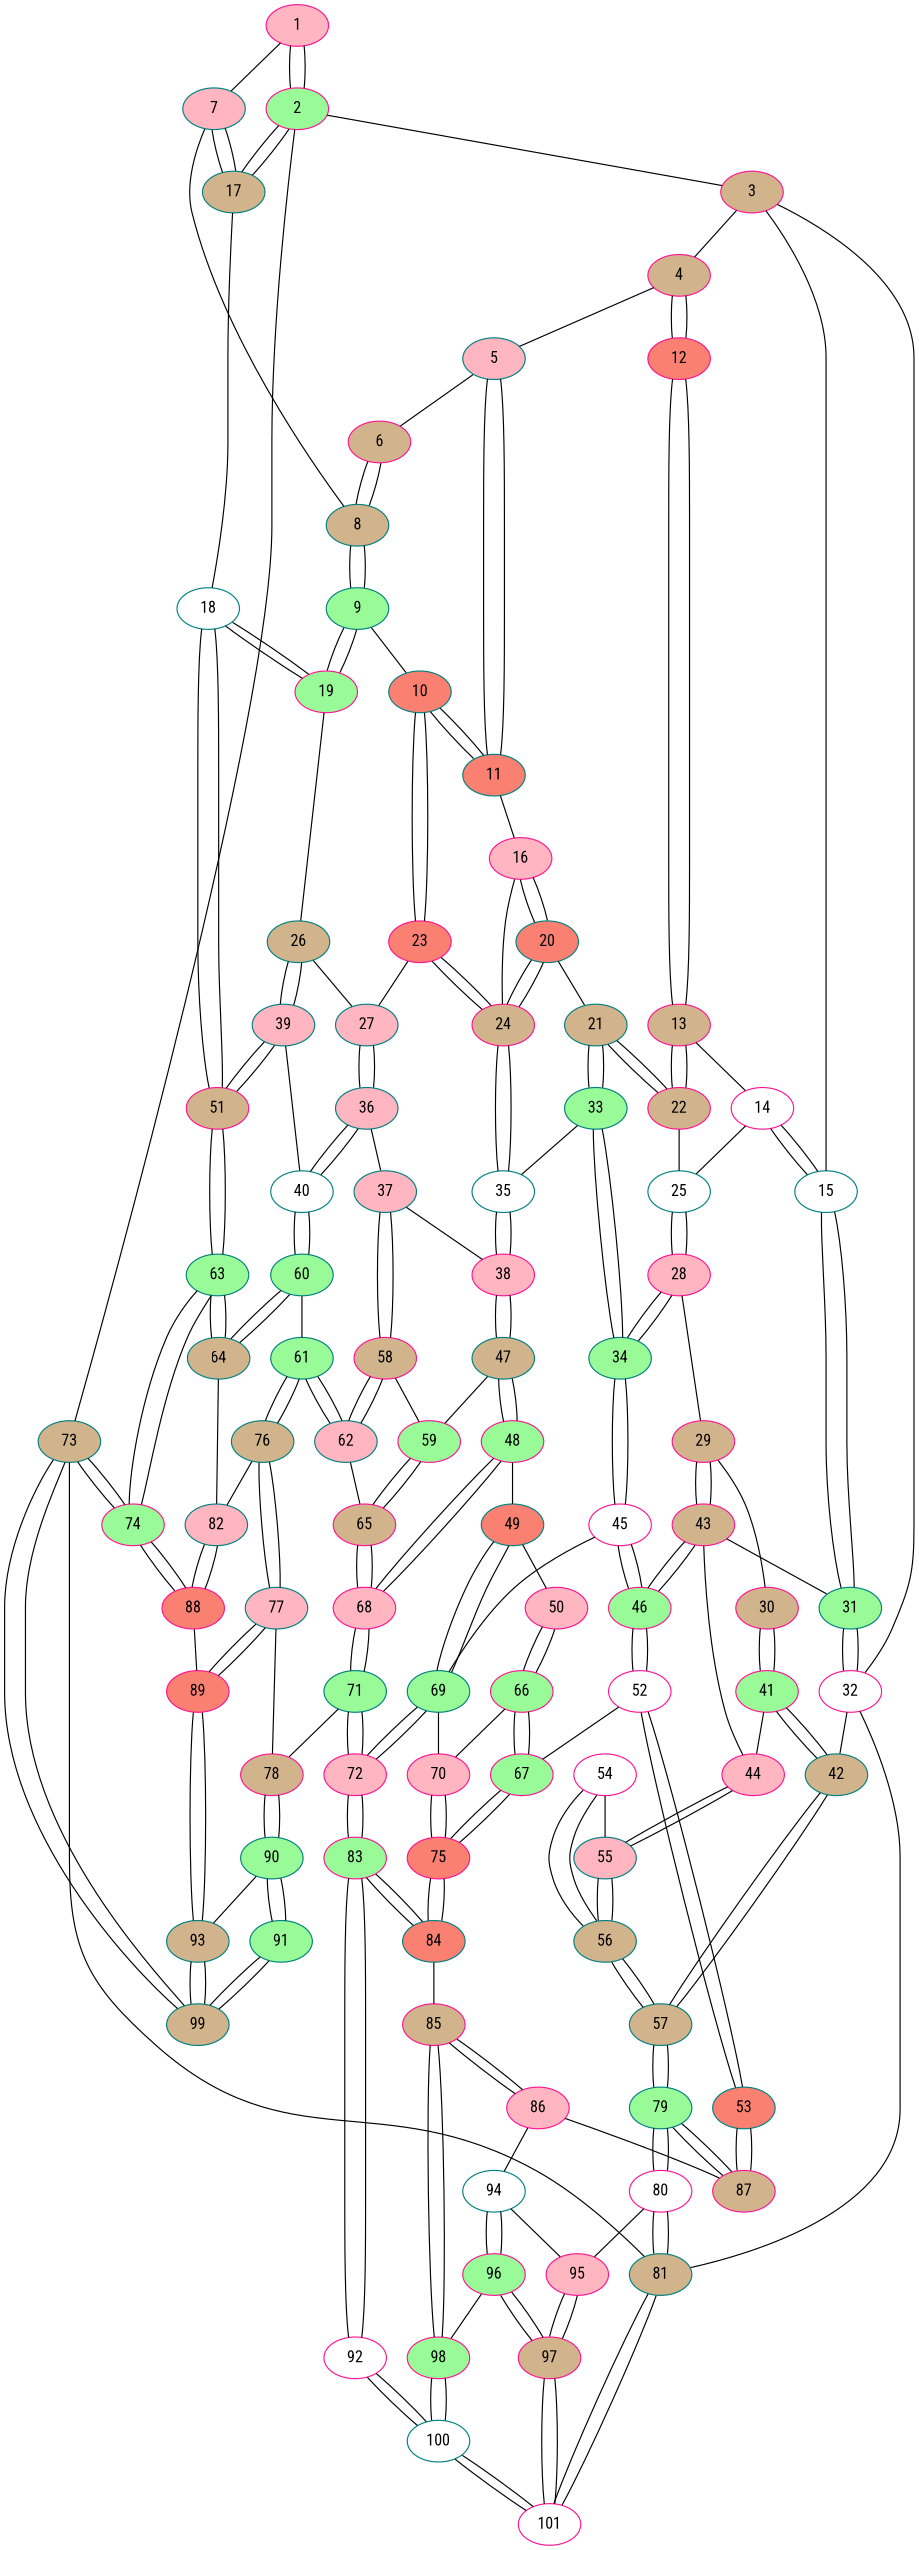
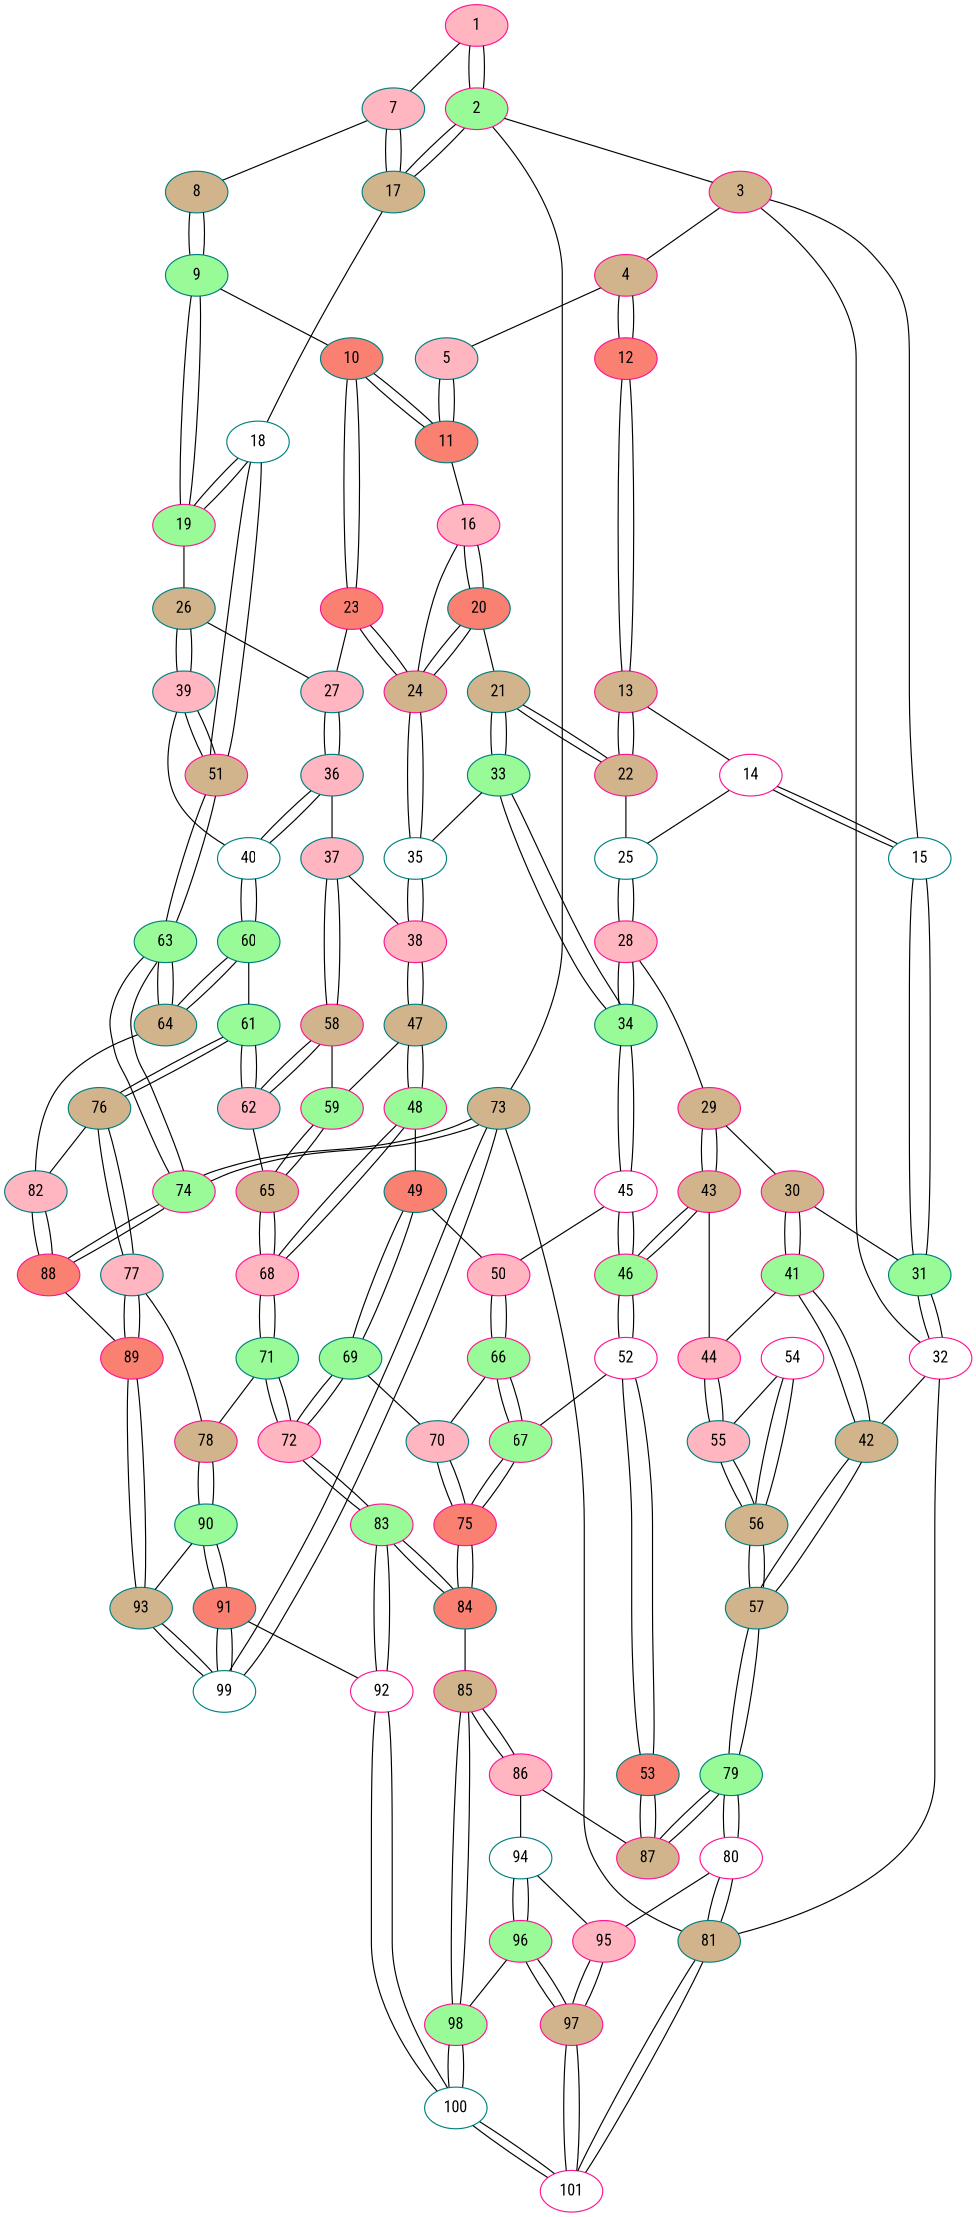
node "6": removed
edge "43" -- "31": now "30" -- "31"
edge "45" -- "69": now "45" -- "50"
edge "91" -- "92": added
node "70": color deeppink -> teal
node "91": fillcolor palegreen -> salmon
node "99": fillcolor tan -> white
